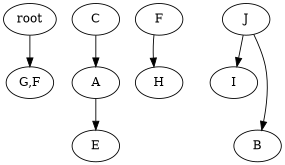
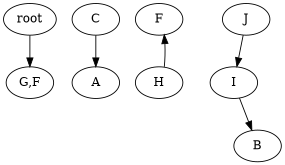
edge "F" -> "H": reversed
edge "J" -> "B": now "I" -> "B"
node "E": removed
